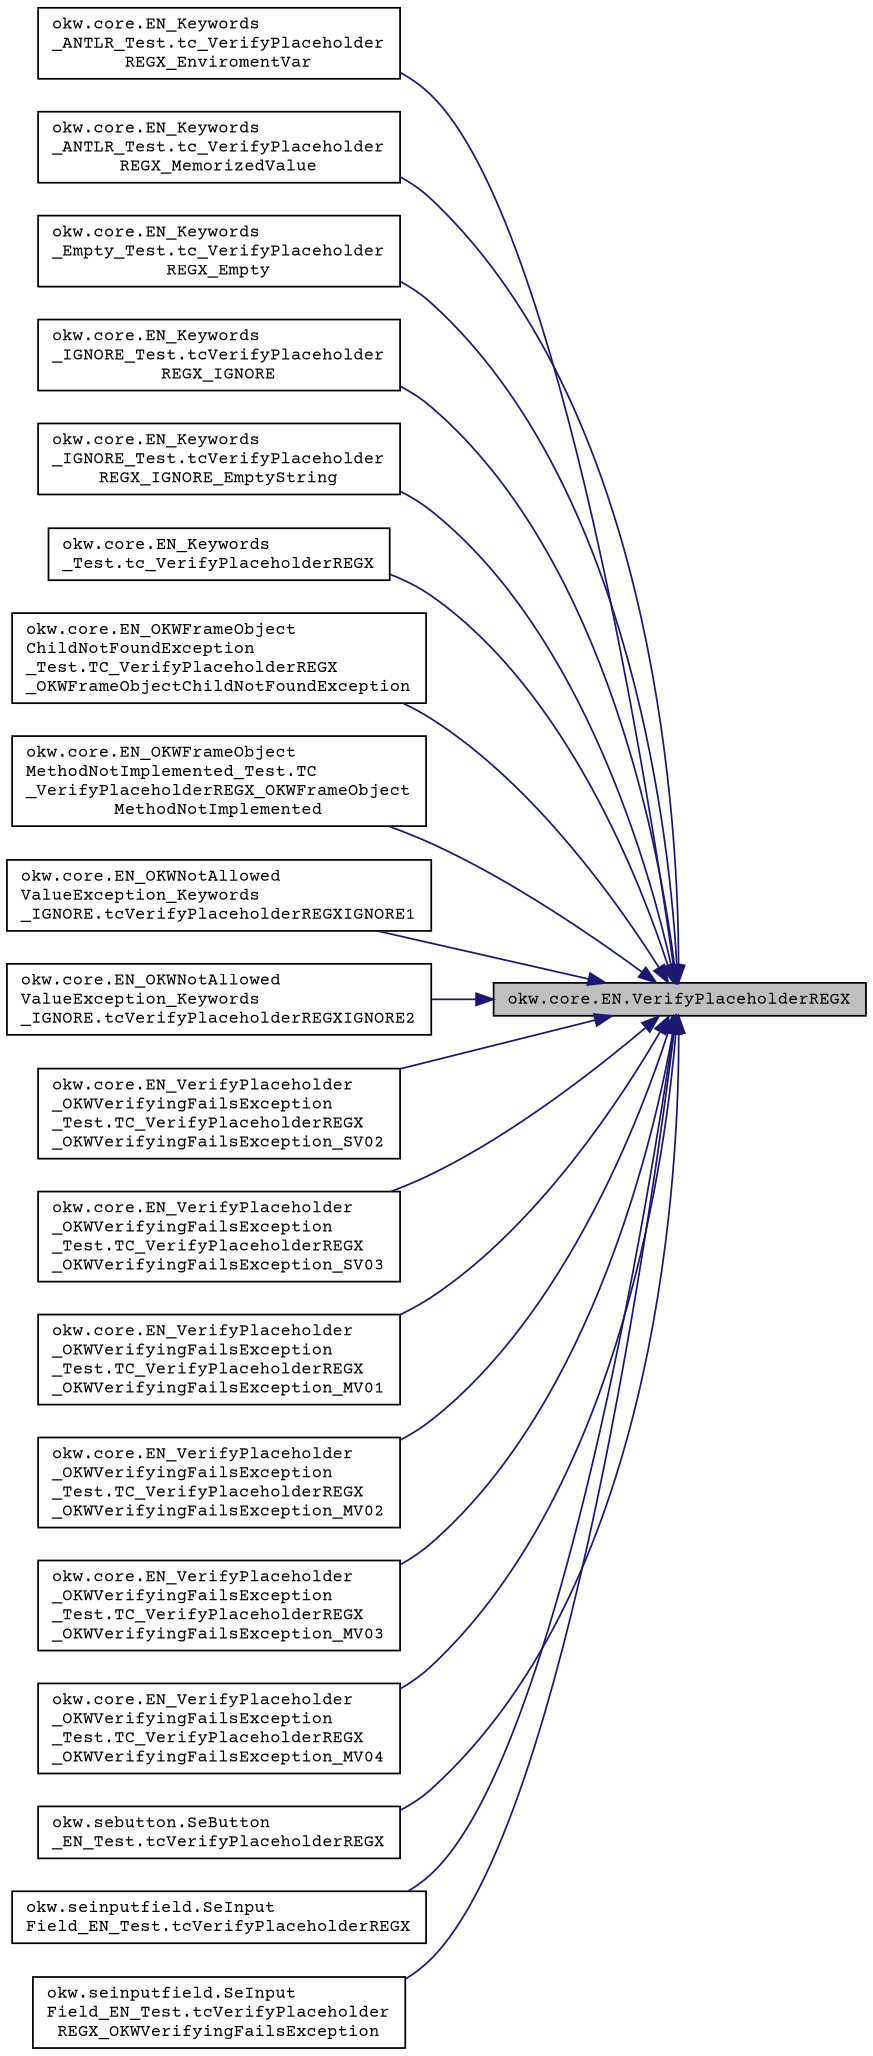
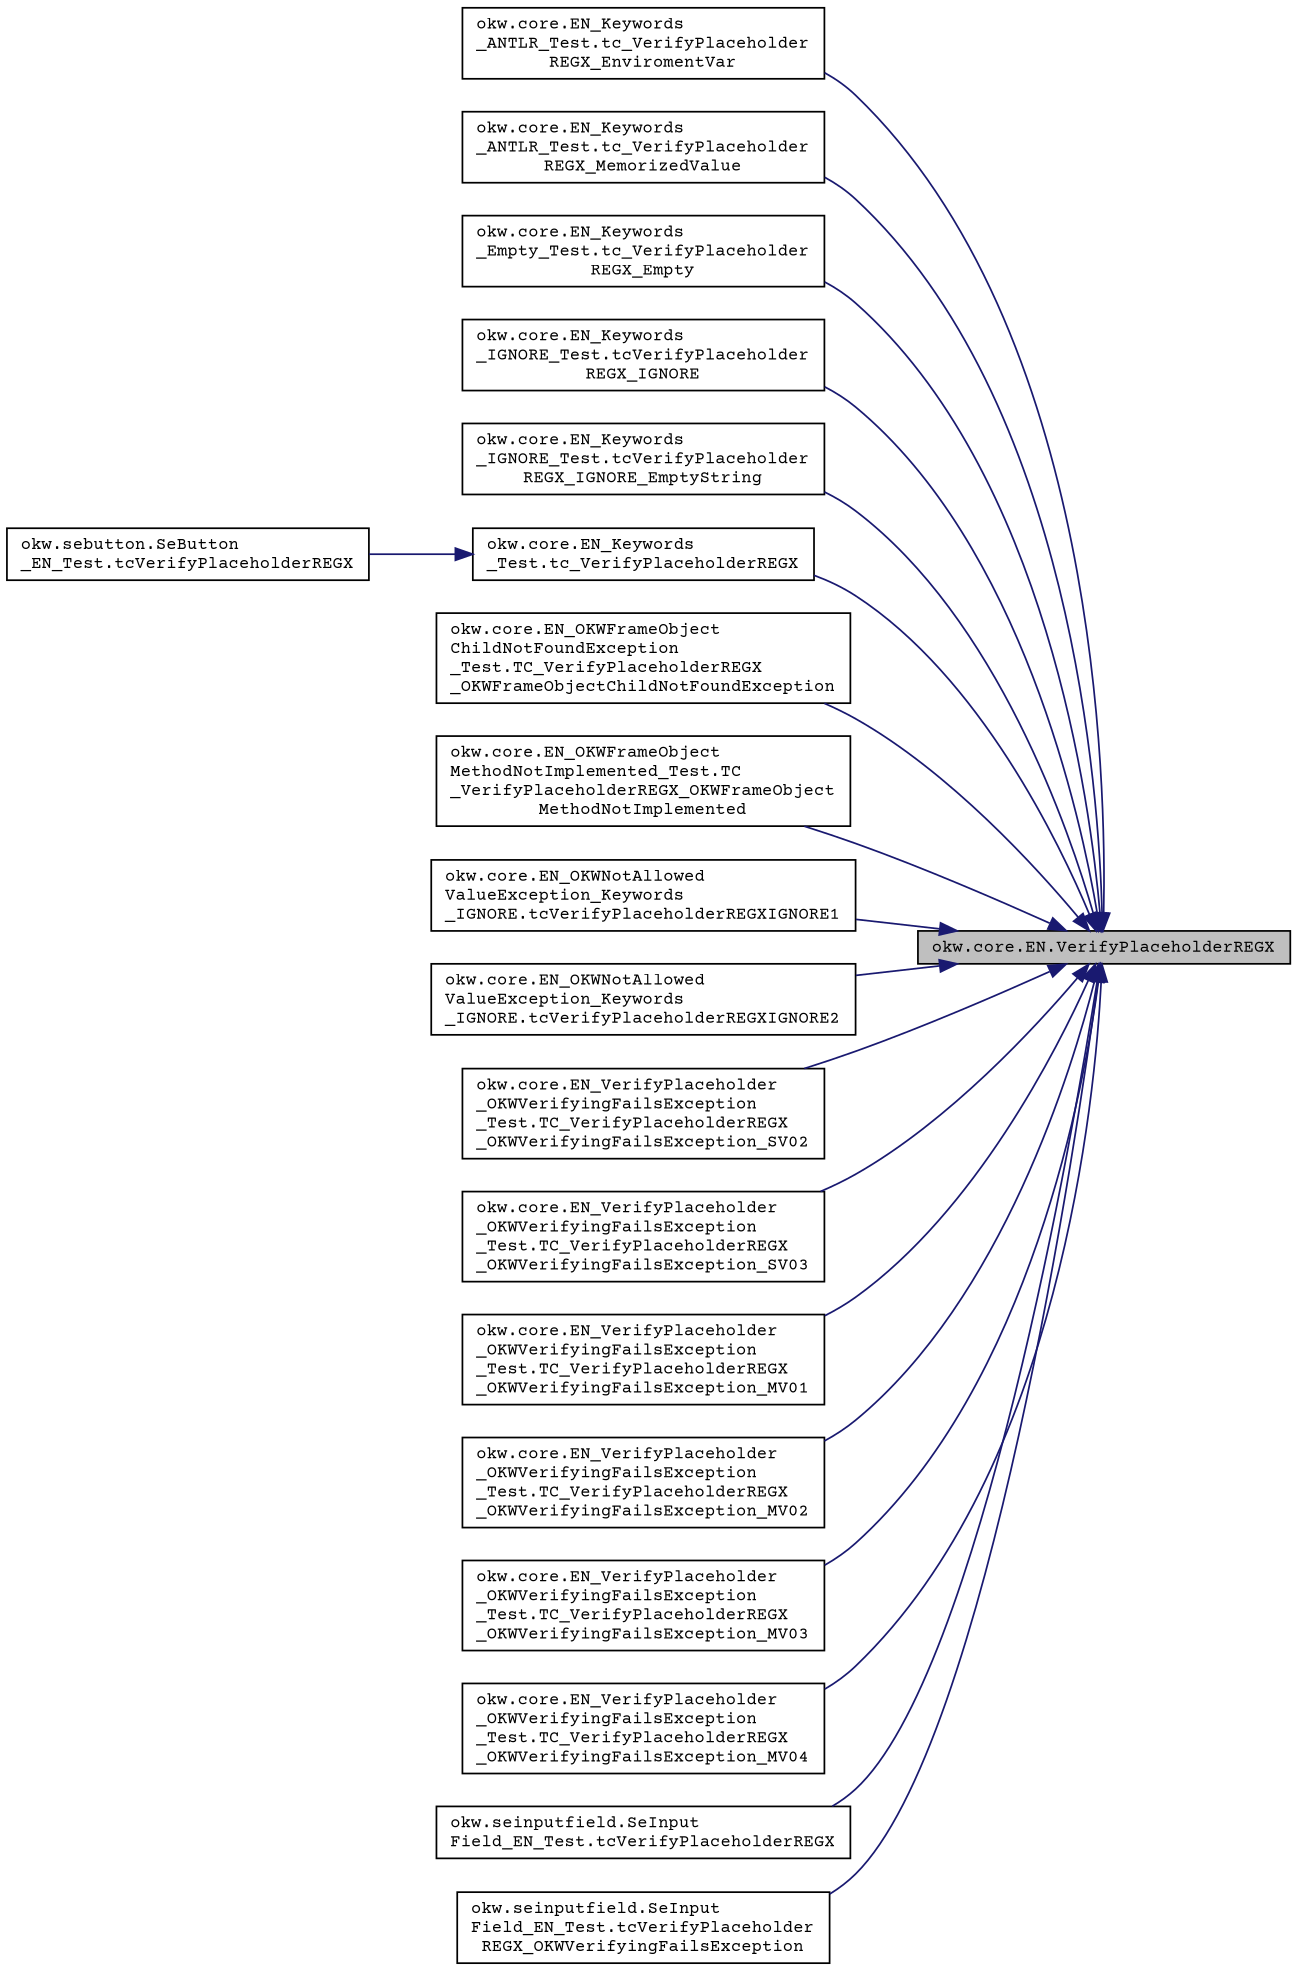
edge "okw.sebutton.SeButton _EN_Test.tcVerifyPlaceholderREGX" -> "okw.core.EN.VerifyPlaceholderREGX": now "okw.sebutton.SeButton _EN_Test.tcVerifyPlaceholderREGX" -> "okw.core.EN_Keywords _Test.tc_VerifyPlaceholderREGX"
